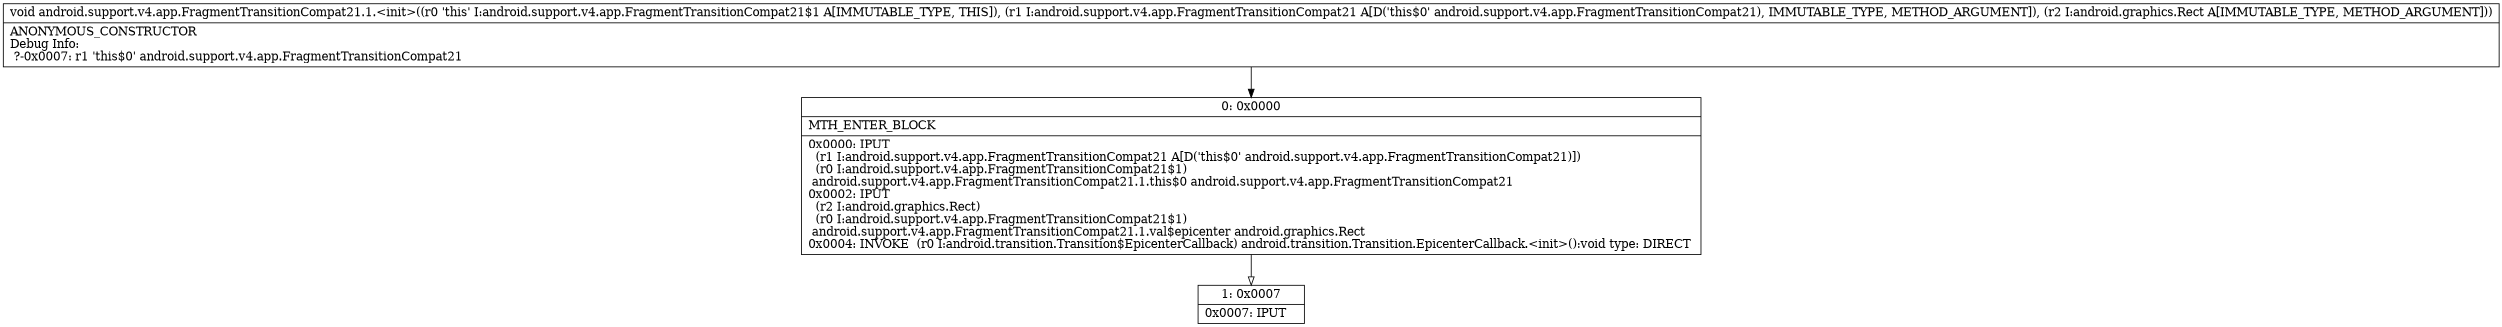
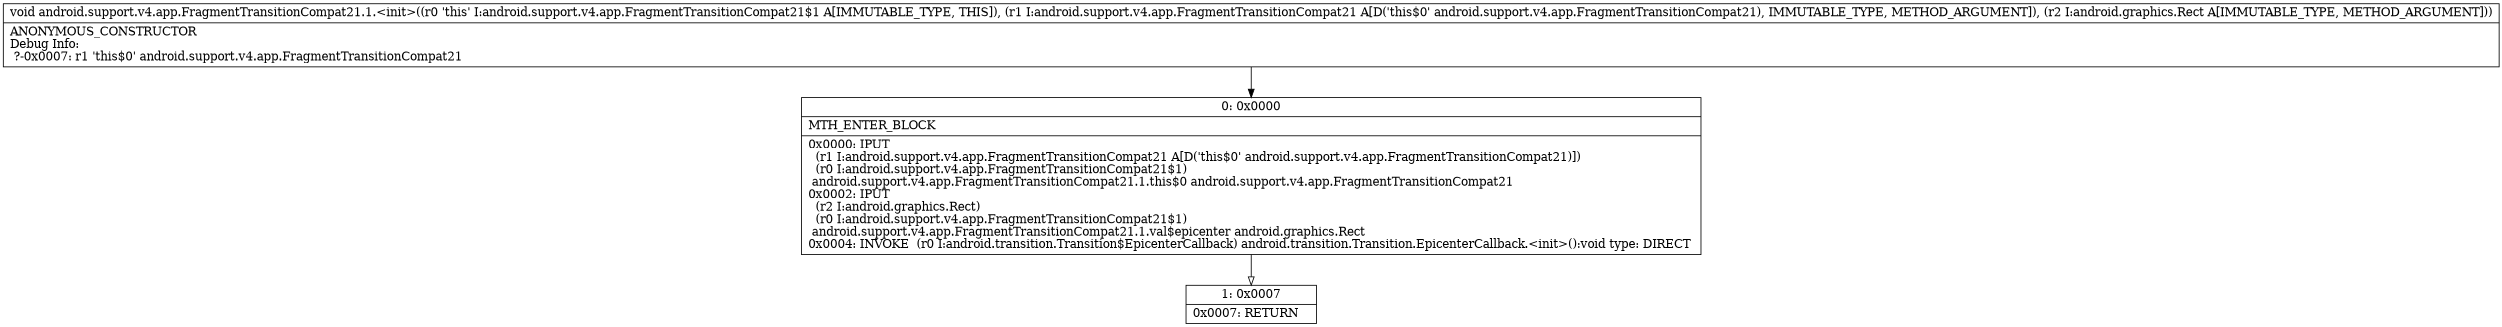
node "1: 0x0007": text "0x0007: IPUT" -> "0x0007: RETURN"
